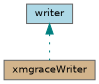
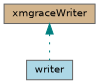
edge "xmgraceWriter" -> "writer": reversed
